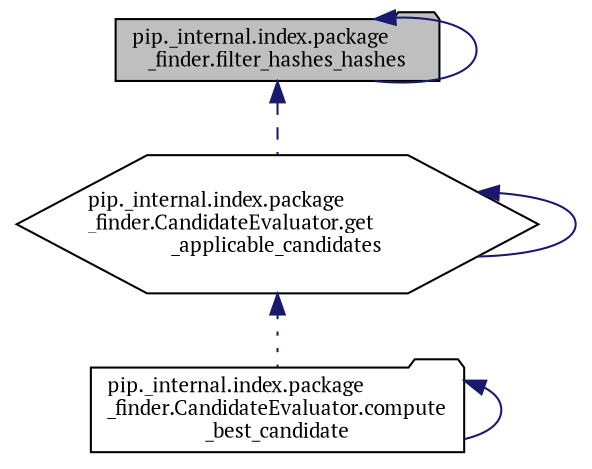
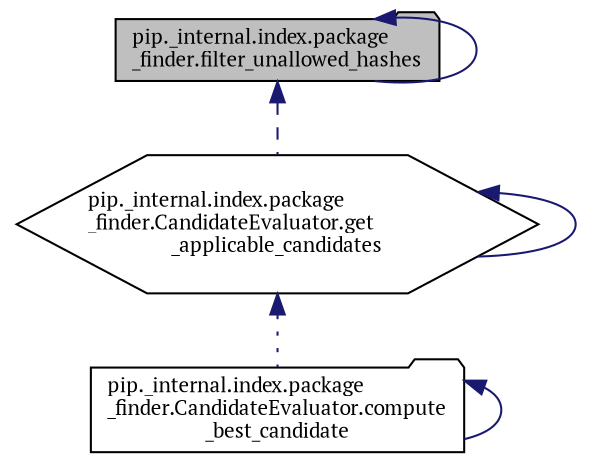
node "pip._internal.index.package _finder.filter_hashes_hashes": label "pip._internal.index.package _finder.filter_hashes_hashes" -> "pip._internal.index.package _finder.filter_unallowed_hashes"
